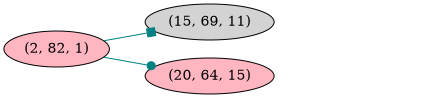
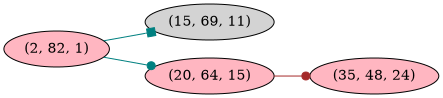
node "(35, 48, 24)": added
